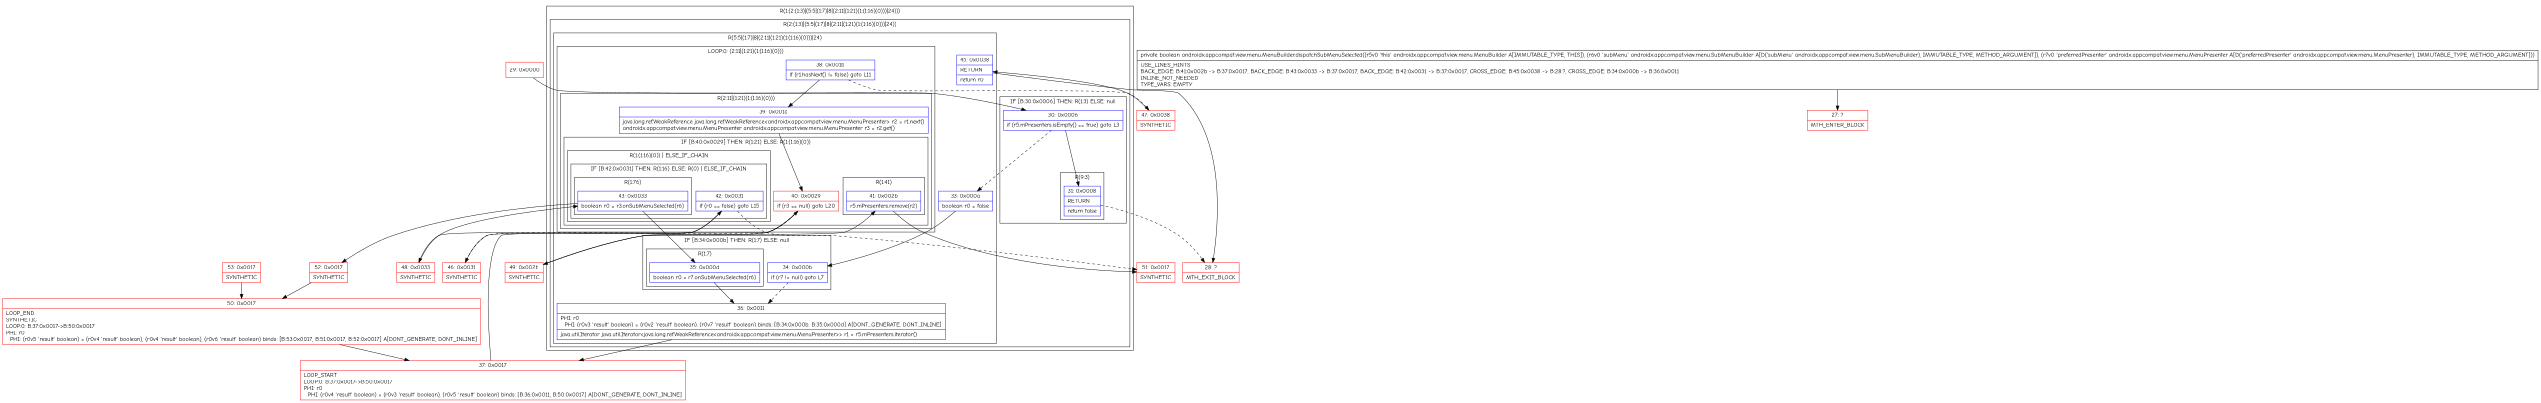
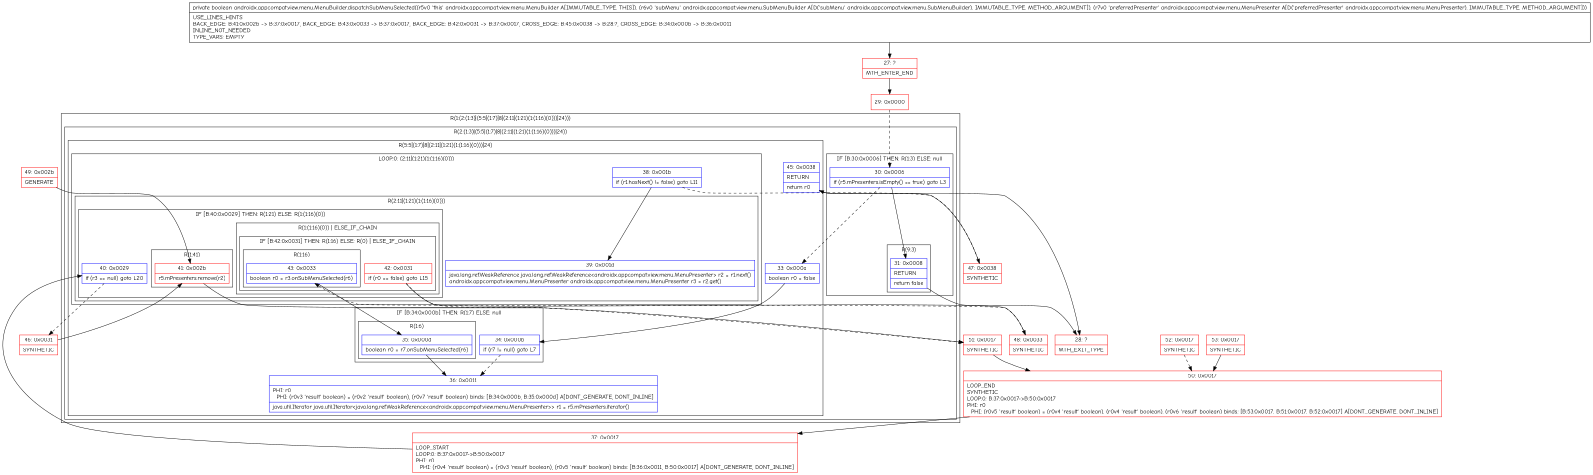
edge "27: ?" -> "29: 0x0000": added
edge "29: 0x0000" -> "30: 0x0006": style solid -> dashed
node "27: ?": text "MTH_ENTER_BLOCK" -> "MTH_ENTER_END"
edge "39: 0x001d" -> "40: 0x0029": removed
cluster "R(1:76)": label "R(1:76)" -> "R(1:16)"
node "42: 0x0031": color blue -> red
node "40: 0x0029": color red -> blue
node "41: 0x002b": color blue -> red
edge "43: 0x0033" -> "52: 0x0017": removed
edge "48: 0x0033" -> "43: 0x0033": style solid -> dashed
edge "31: 0x0008" -> "28: ?": style dashed -> solid
edge "46: 0x0031" -> "42: 0x0031": now "46: 0x0031" -> "41: 0x002b"
edge "40: 0x0029" -> "49: 0x002b": removed
cluster "R(1:7)": label "R(1:7)" -> "R(1:6)"
node "49: 0x002b": text "SYNTHETIC" -> "GENERATE"
node "28: ?": text "MTH_EXIT_BLOCK" -> "MTH_EXIT_TYPE"
edge "52: 0x0017" -> "50: 0x0017": style solid -> dashed
edge "36: 0x0011" -> "37: 0x0017": removed
edge "51: 0x0017" -> "50: 0x0017": added
